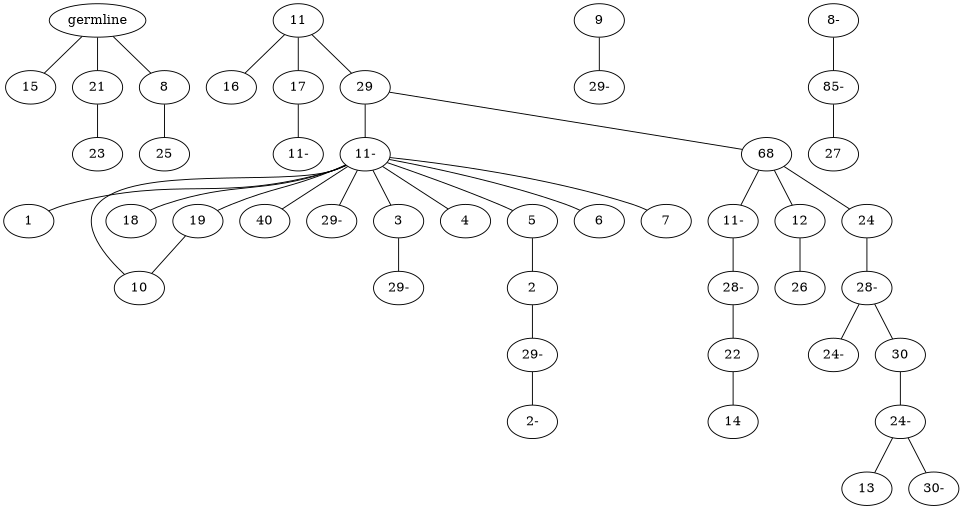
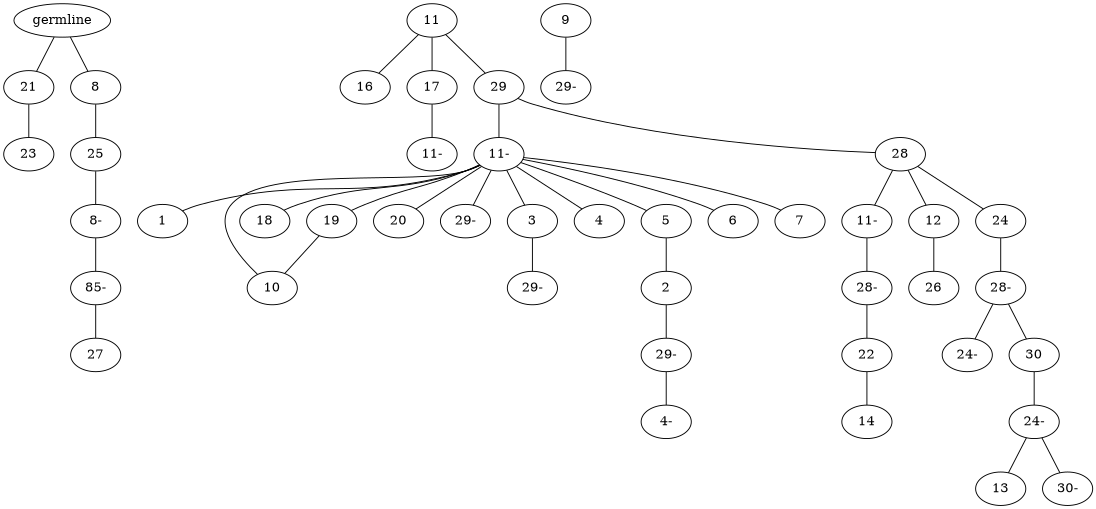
node "15": removed
node "68": label "68" -> "28"
edge "25" -- "8-": added
node "40": label "40" -> "20"
node "2-": label "2-" -> "4-"
